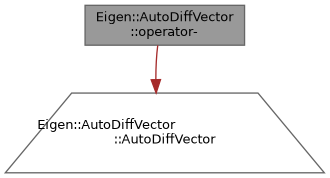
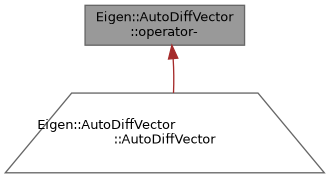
edge "Eigen::AutoDiffVector ::operator-" -> "Eigen::AutoDiffVector ::AutoDiffVector": reversed
